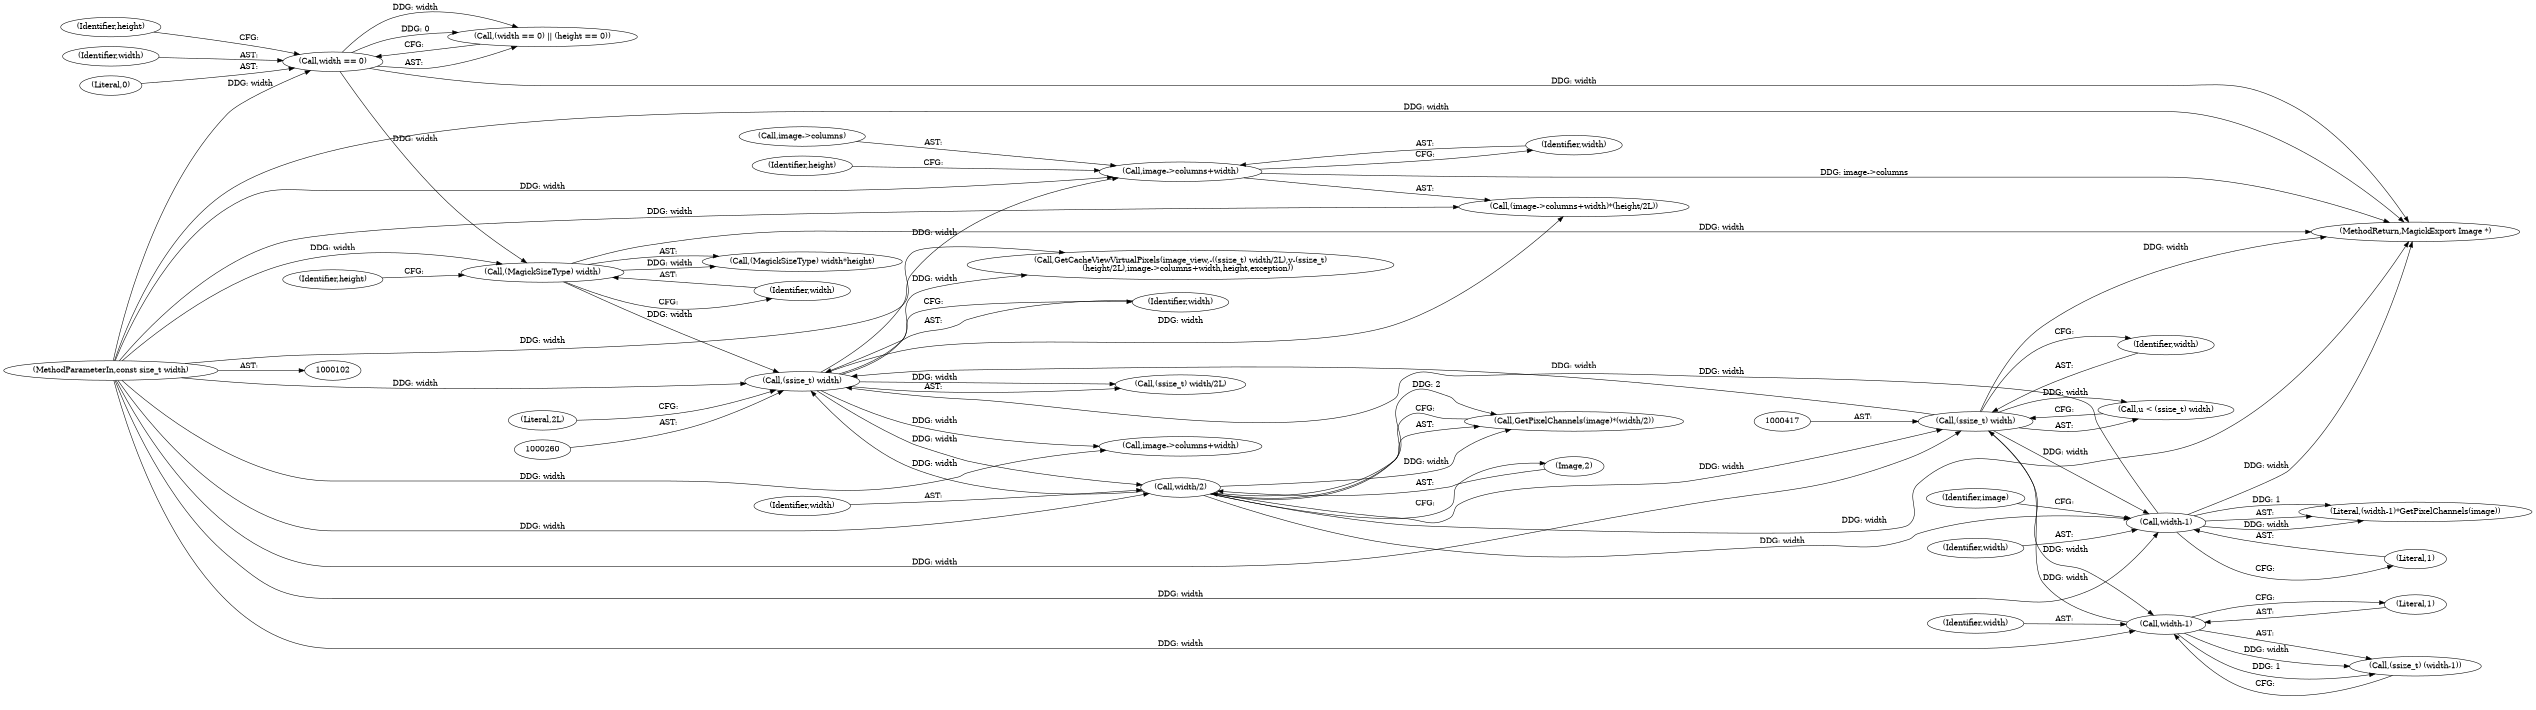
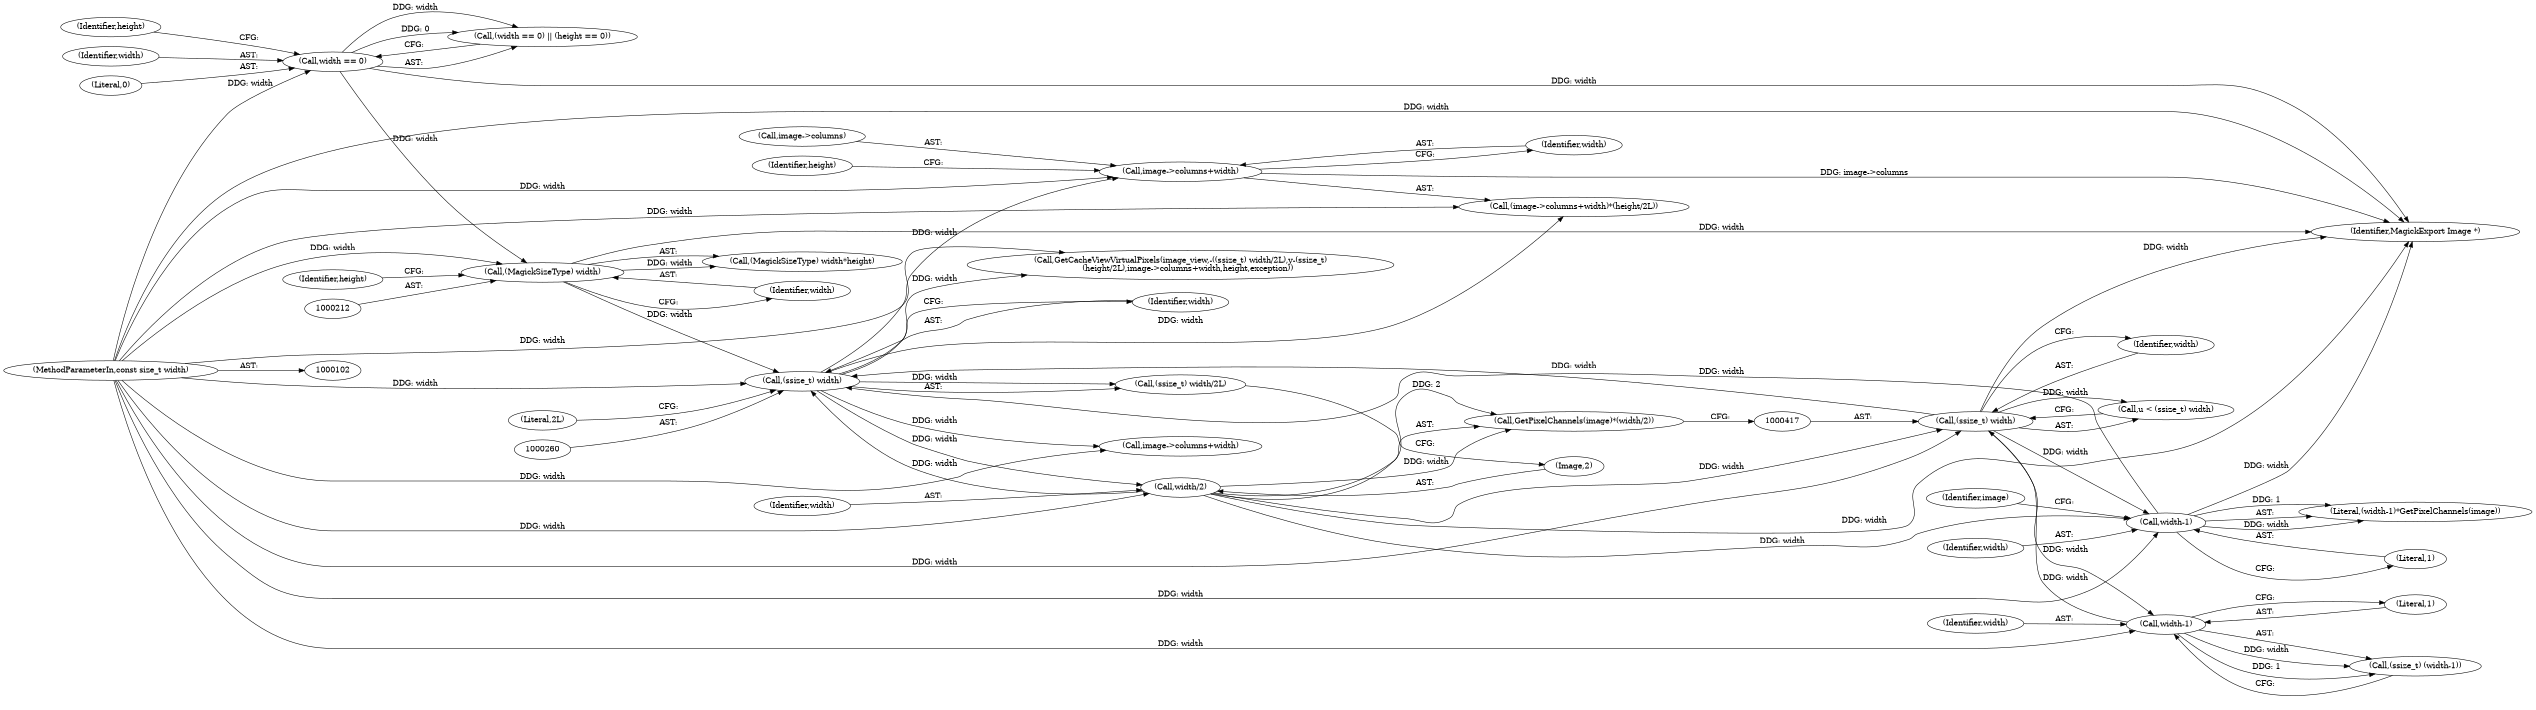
node "(MethodReturn,MagickExport Image *)": label "(MethodReturn,MagickExport Image *)" -> "(Identifier,MagickExport Image *)"
node "1000212": added
edge "(Call,GetPixelChannels(image)*(width/2))" -> "(Call,width/2)": now "(Call,GetPixelChannels(image)*(width/2))" -> "1000417"
edge "(Call,width/2)" -> "(Image,2)": now "(Call,(ssize_t) width/2L)" -> "(Image,2)"
